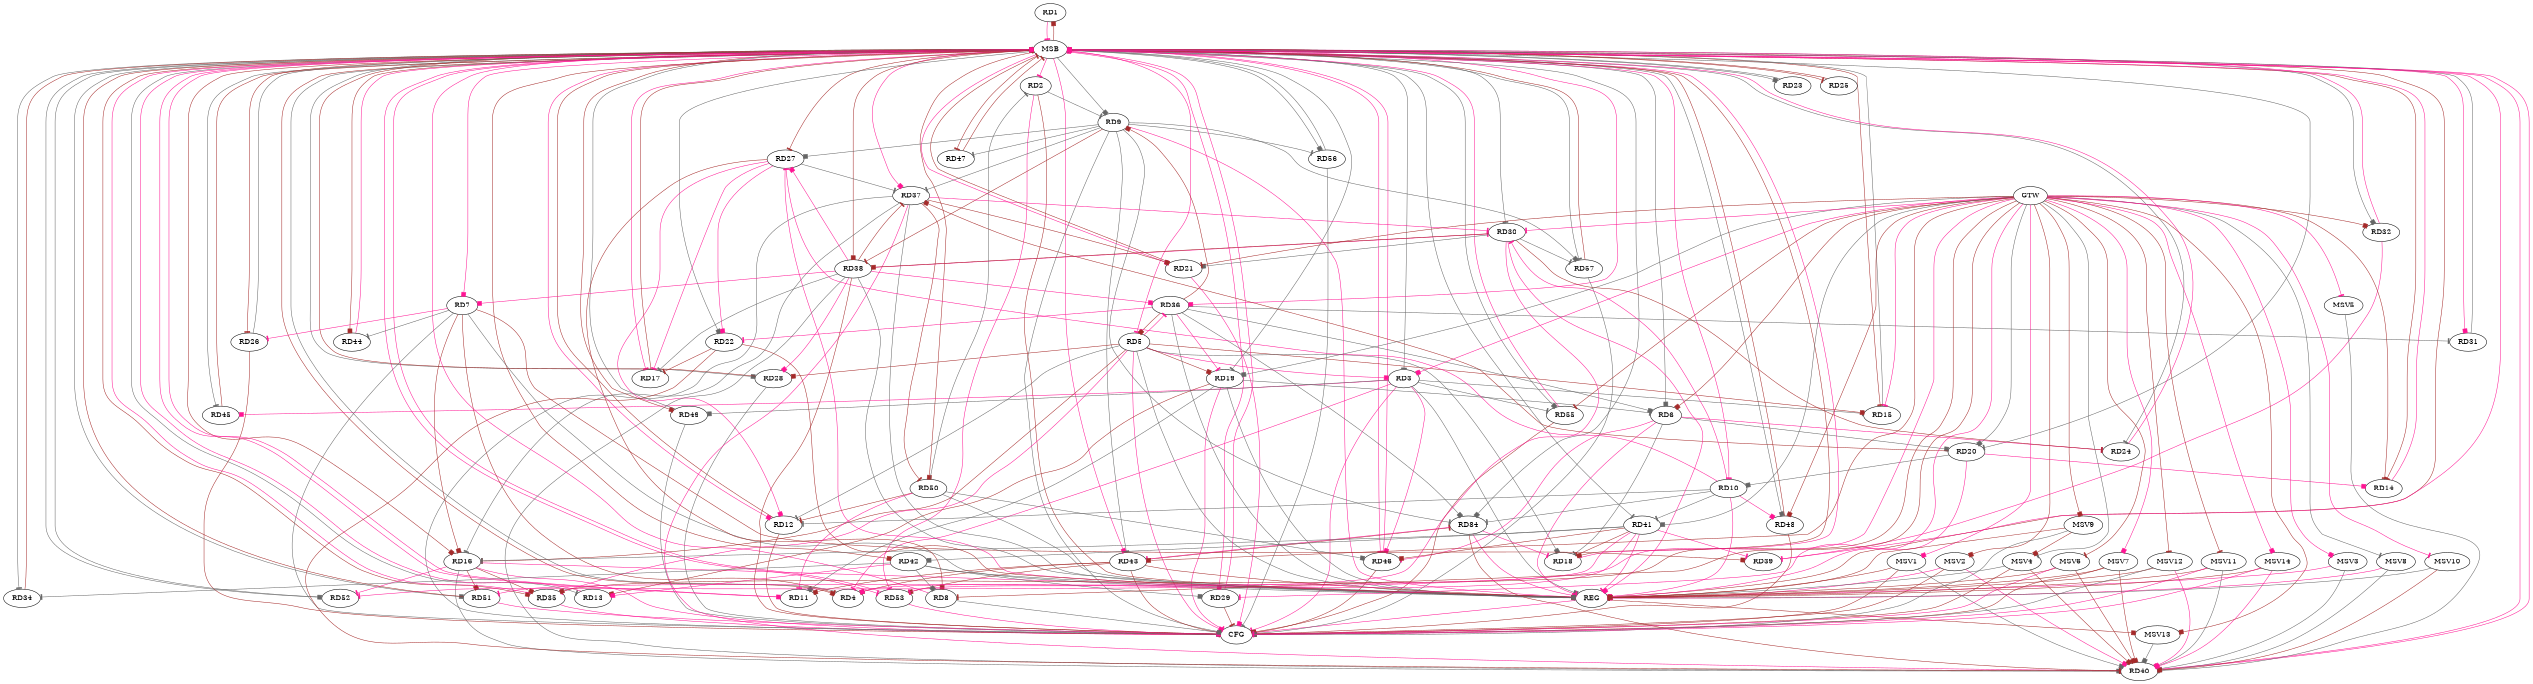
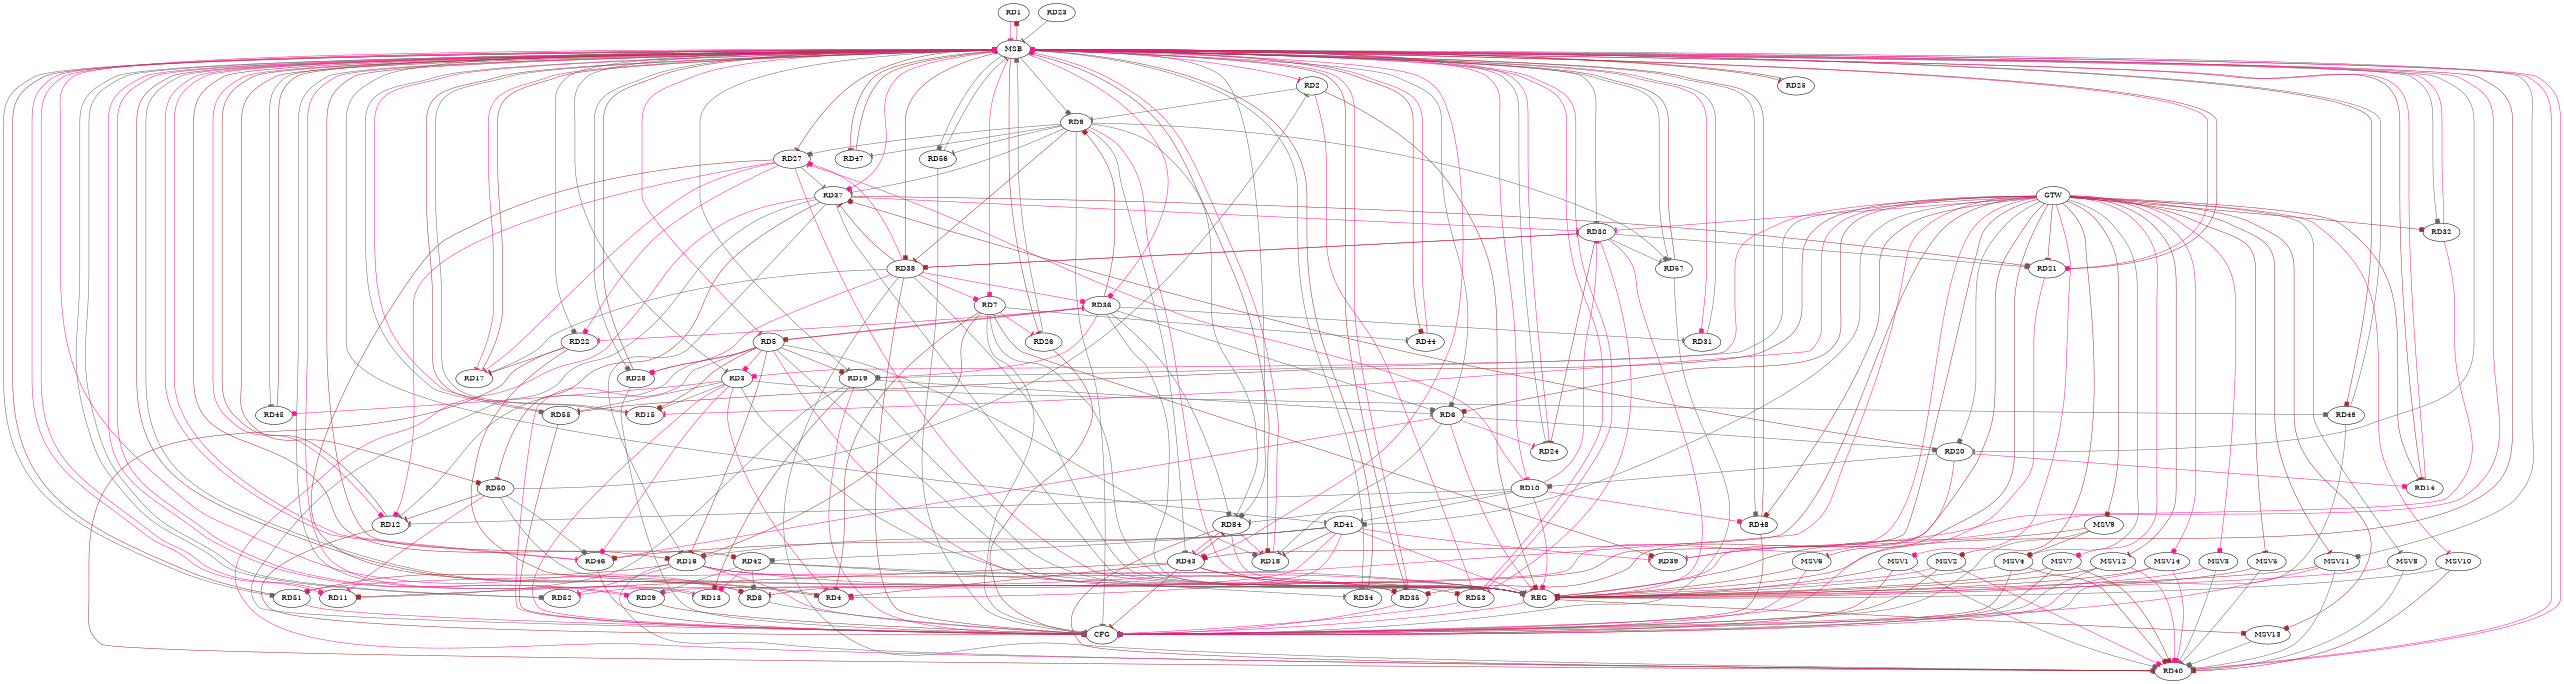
edge "MSB" -> "RD23": now "MSB" -> "MSV11"
edge "GTW" -> "MSV5": color deeppink -> brown
edge "MSV5" -> "REG": added
edge "MSV6" -> "RD40": removed
